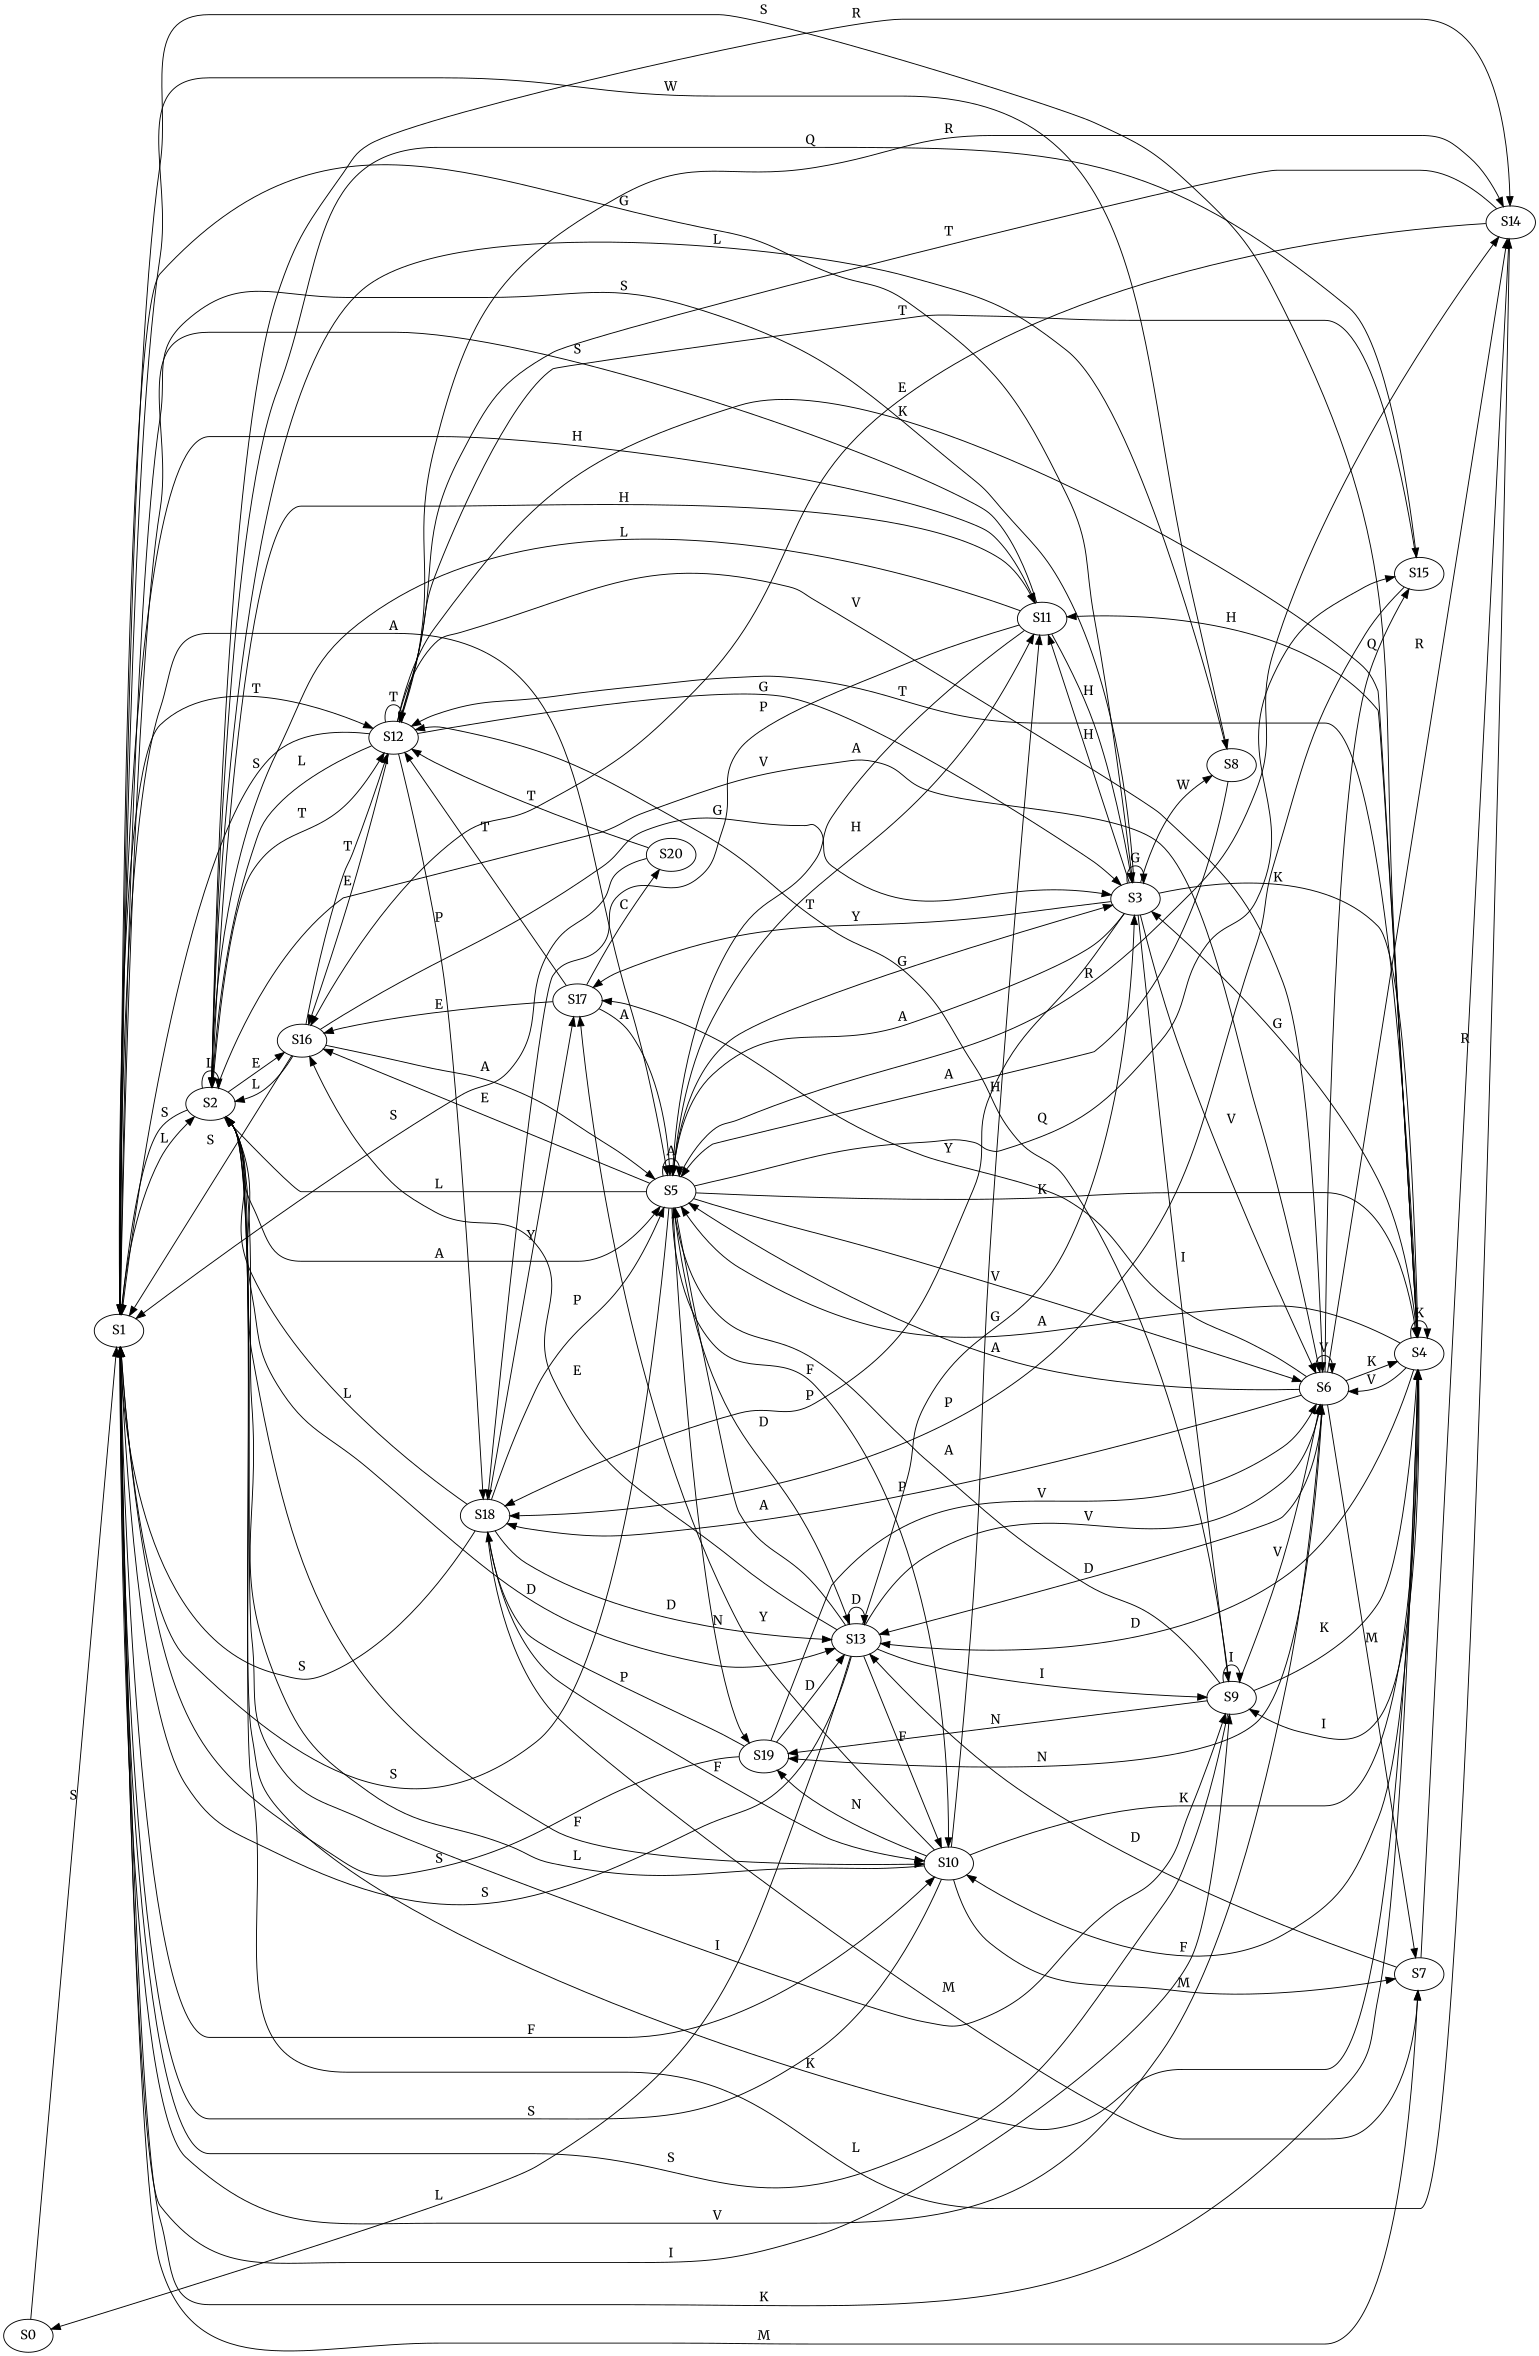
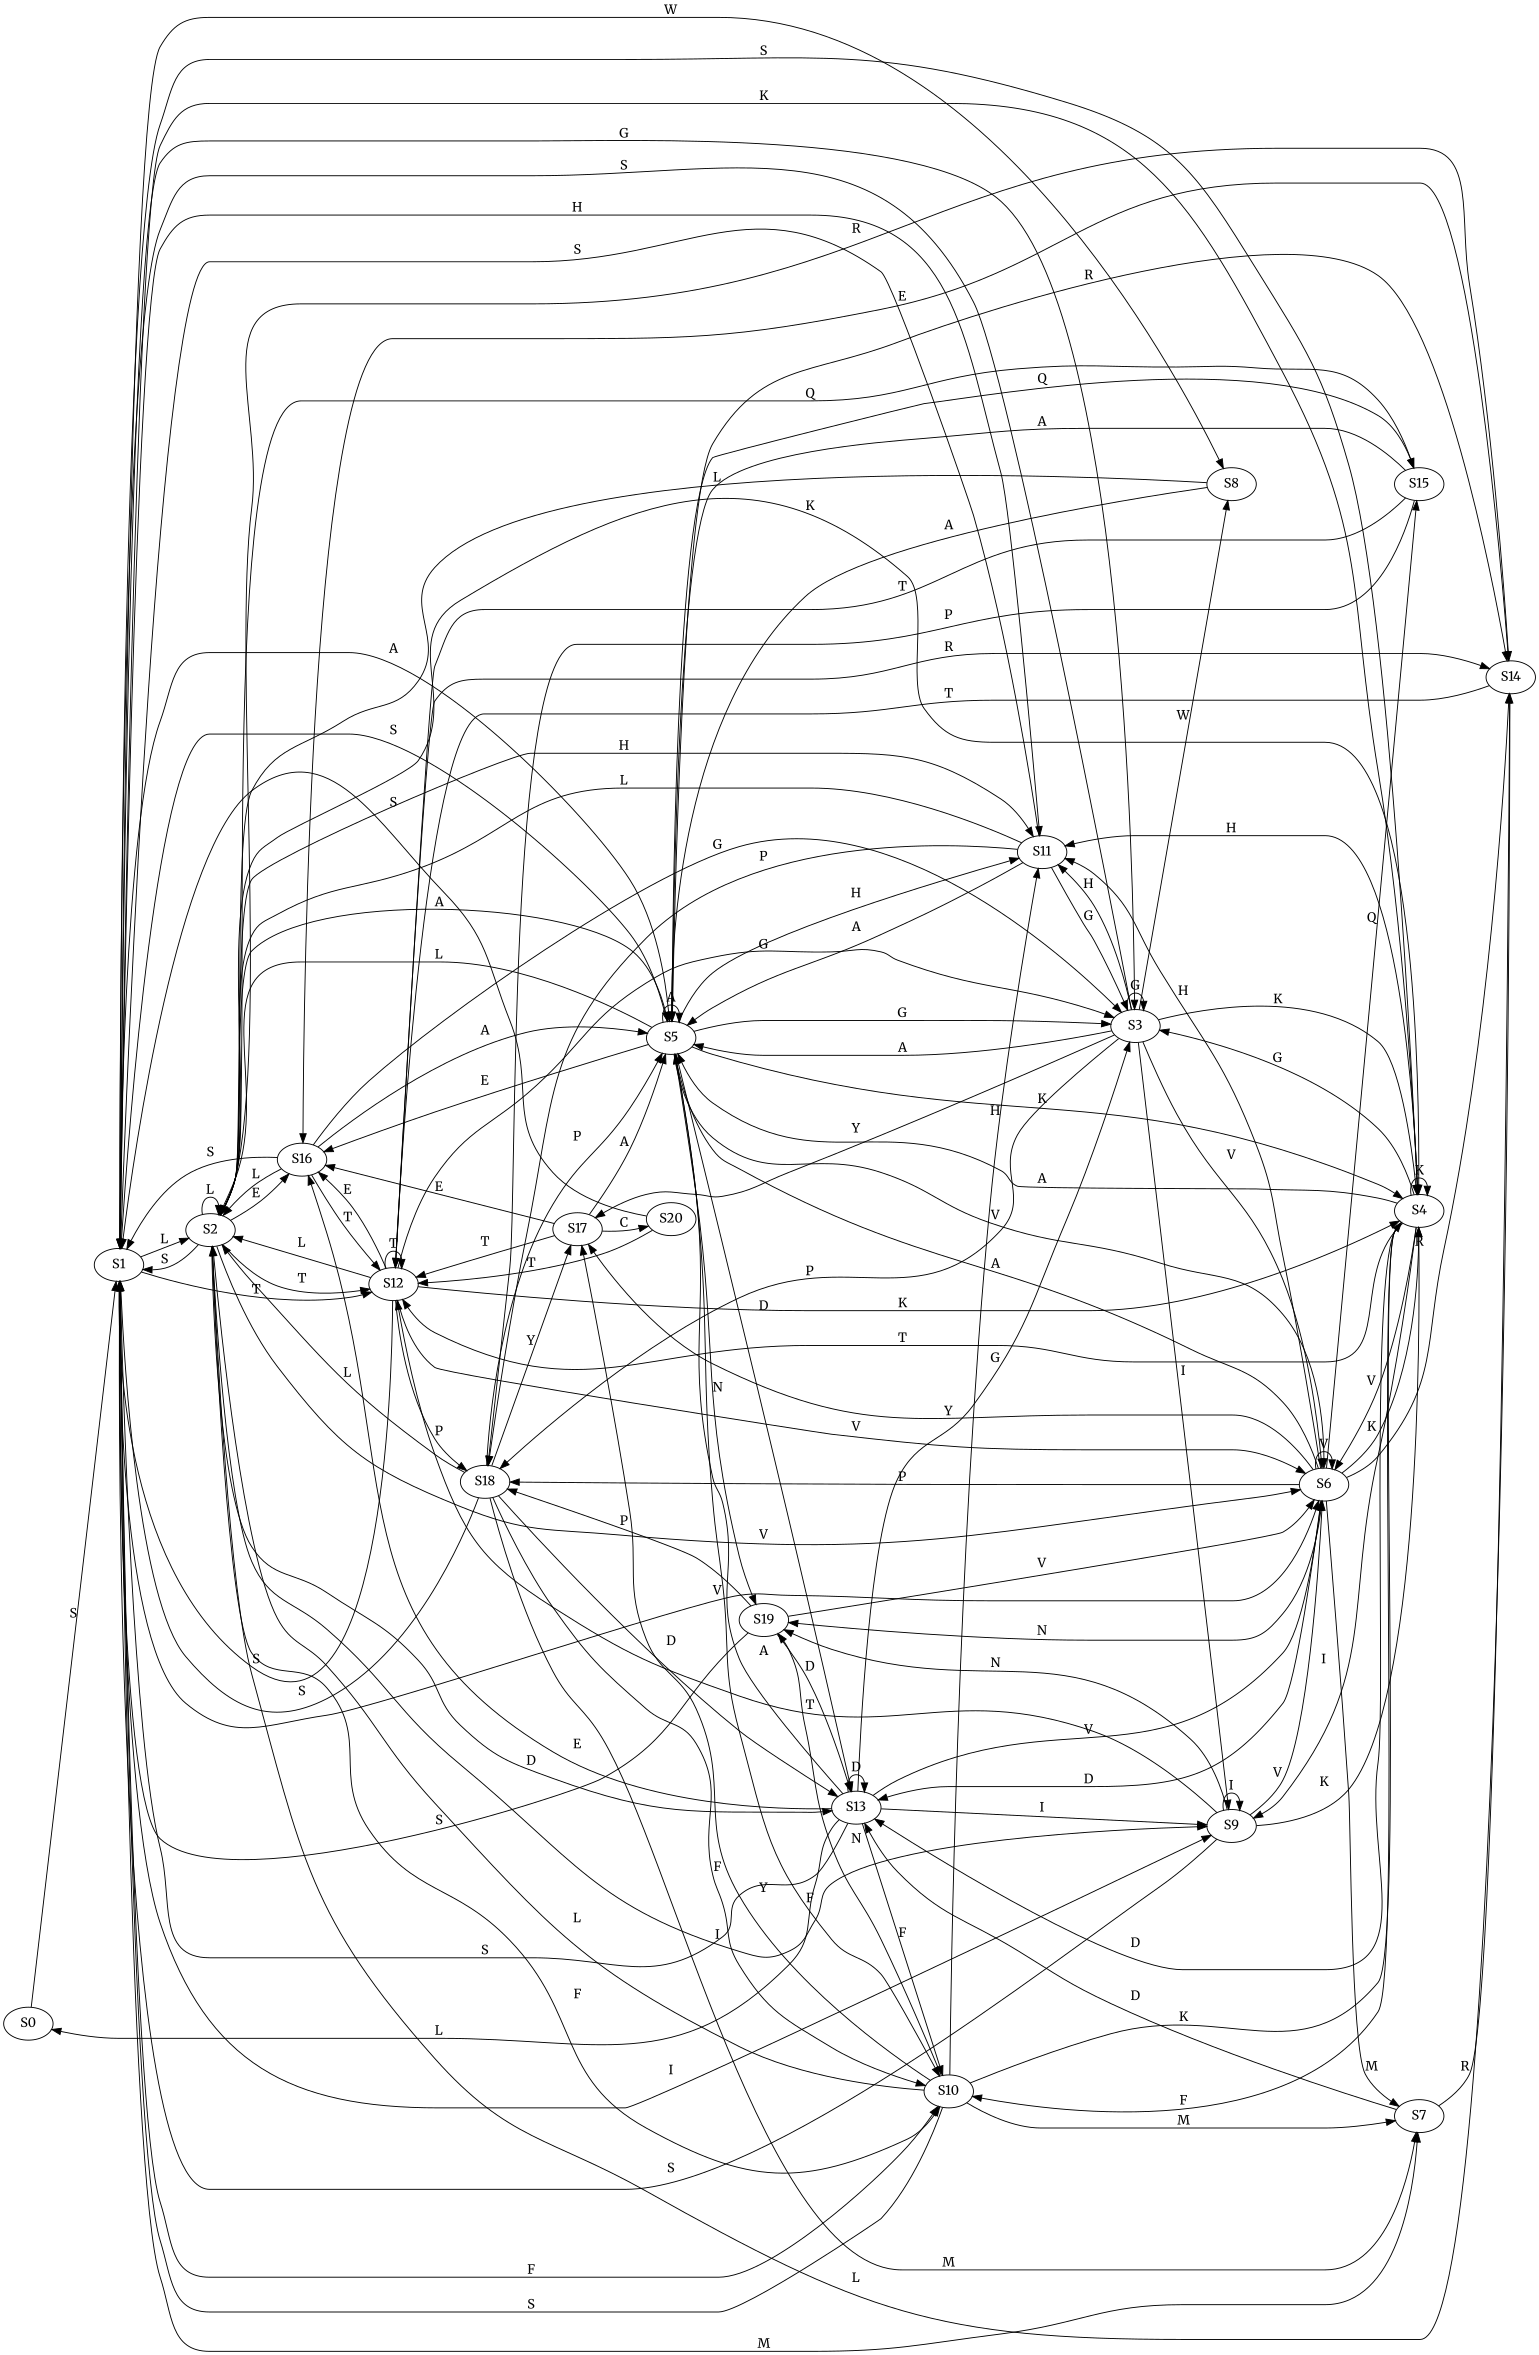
edge "S11" -> "S3": label "H" -> "G"
edge "S6" -> "S11": added, label "H"
edge "S9" -> "S5": now "S15" -> "S5"
